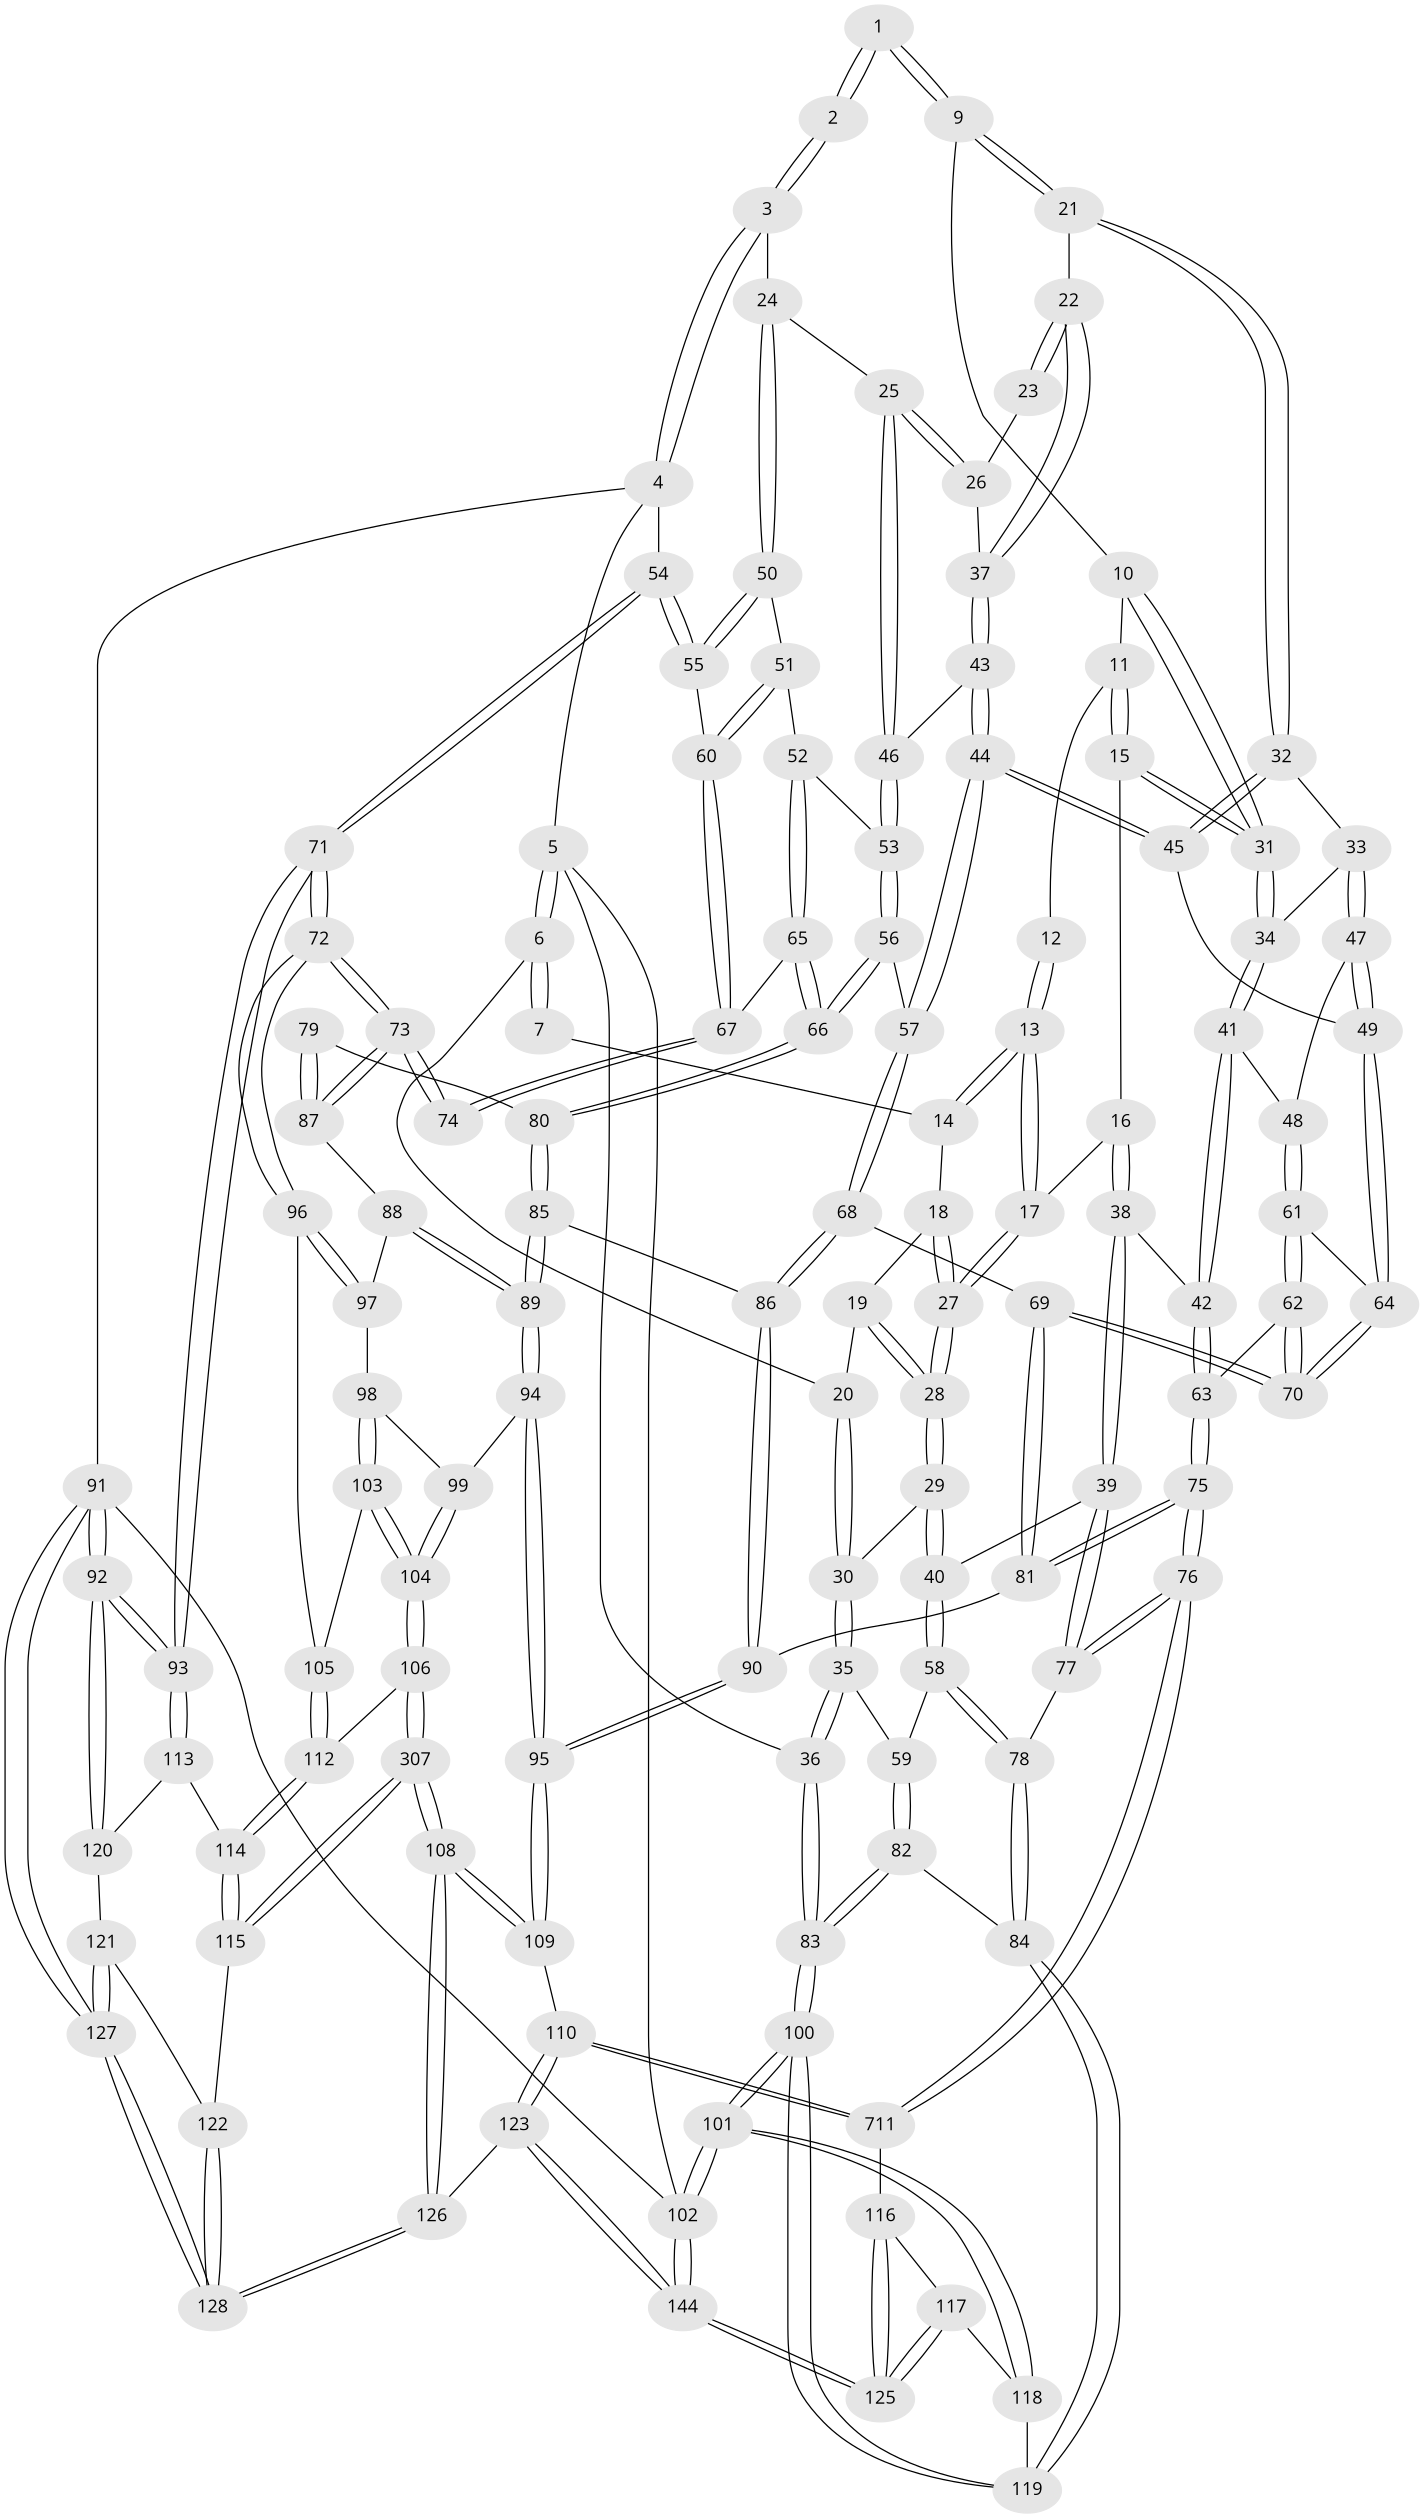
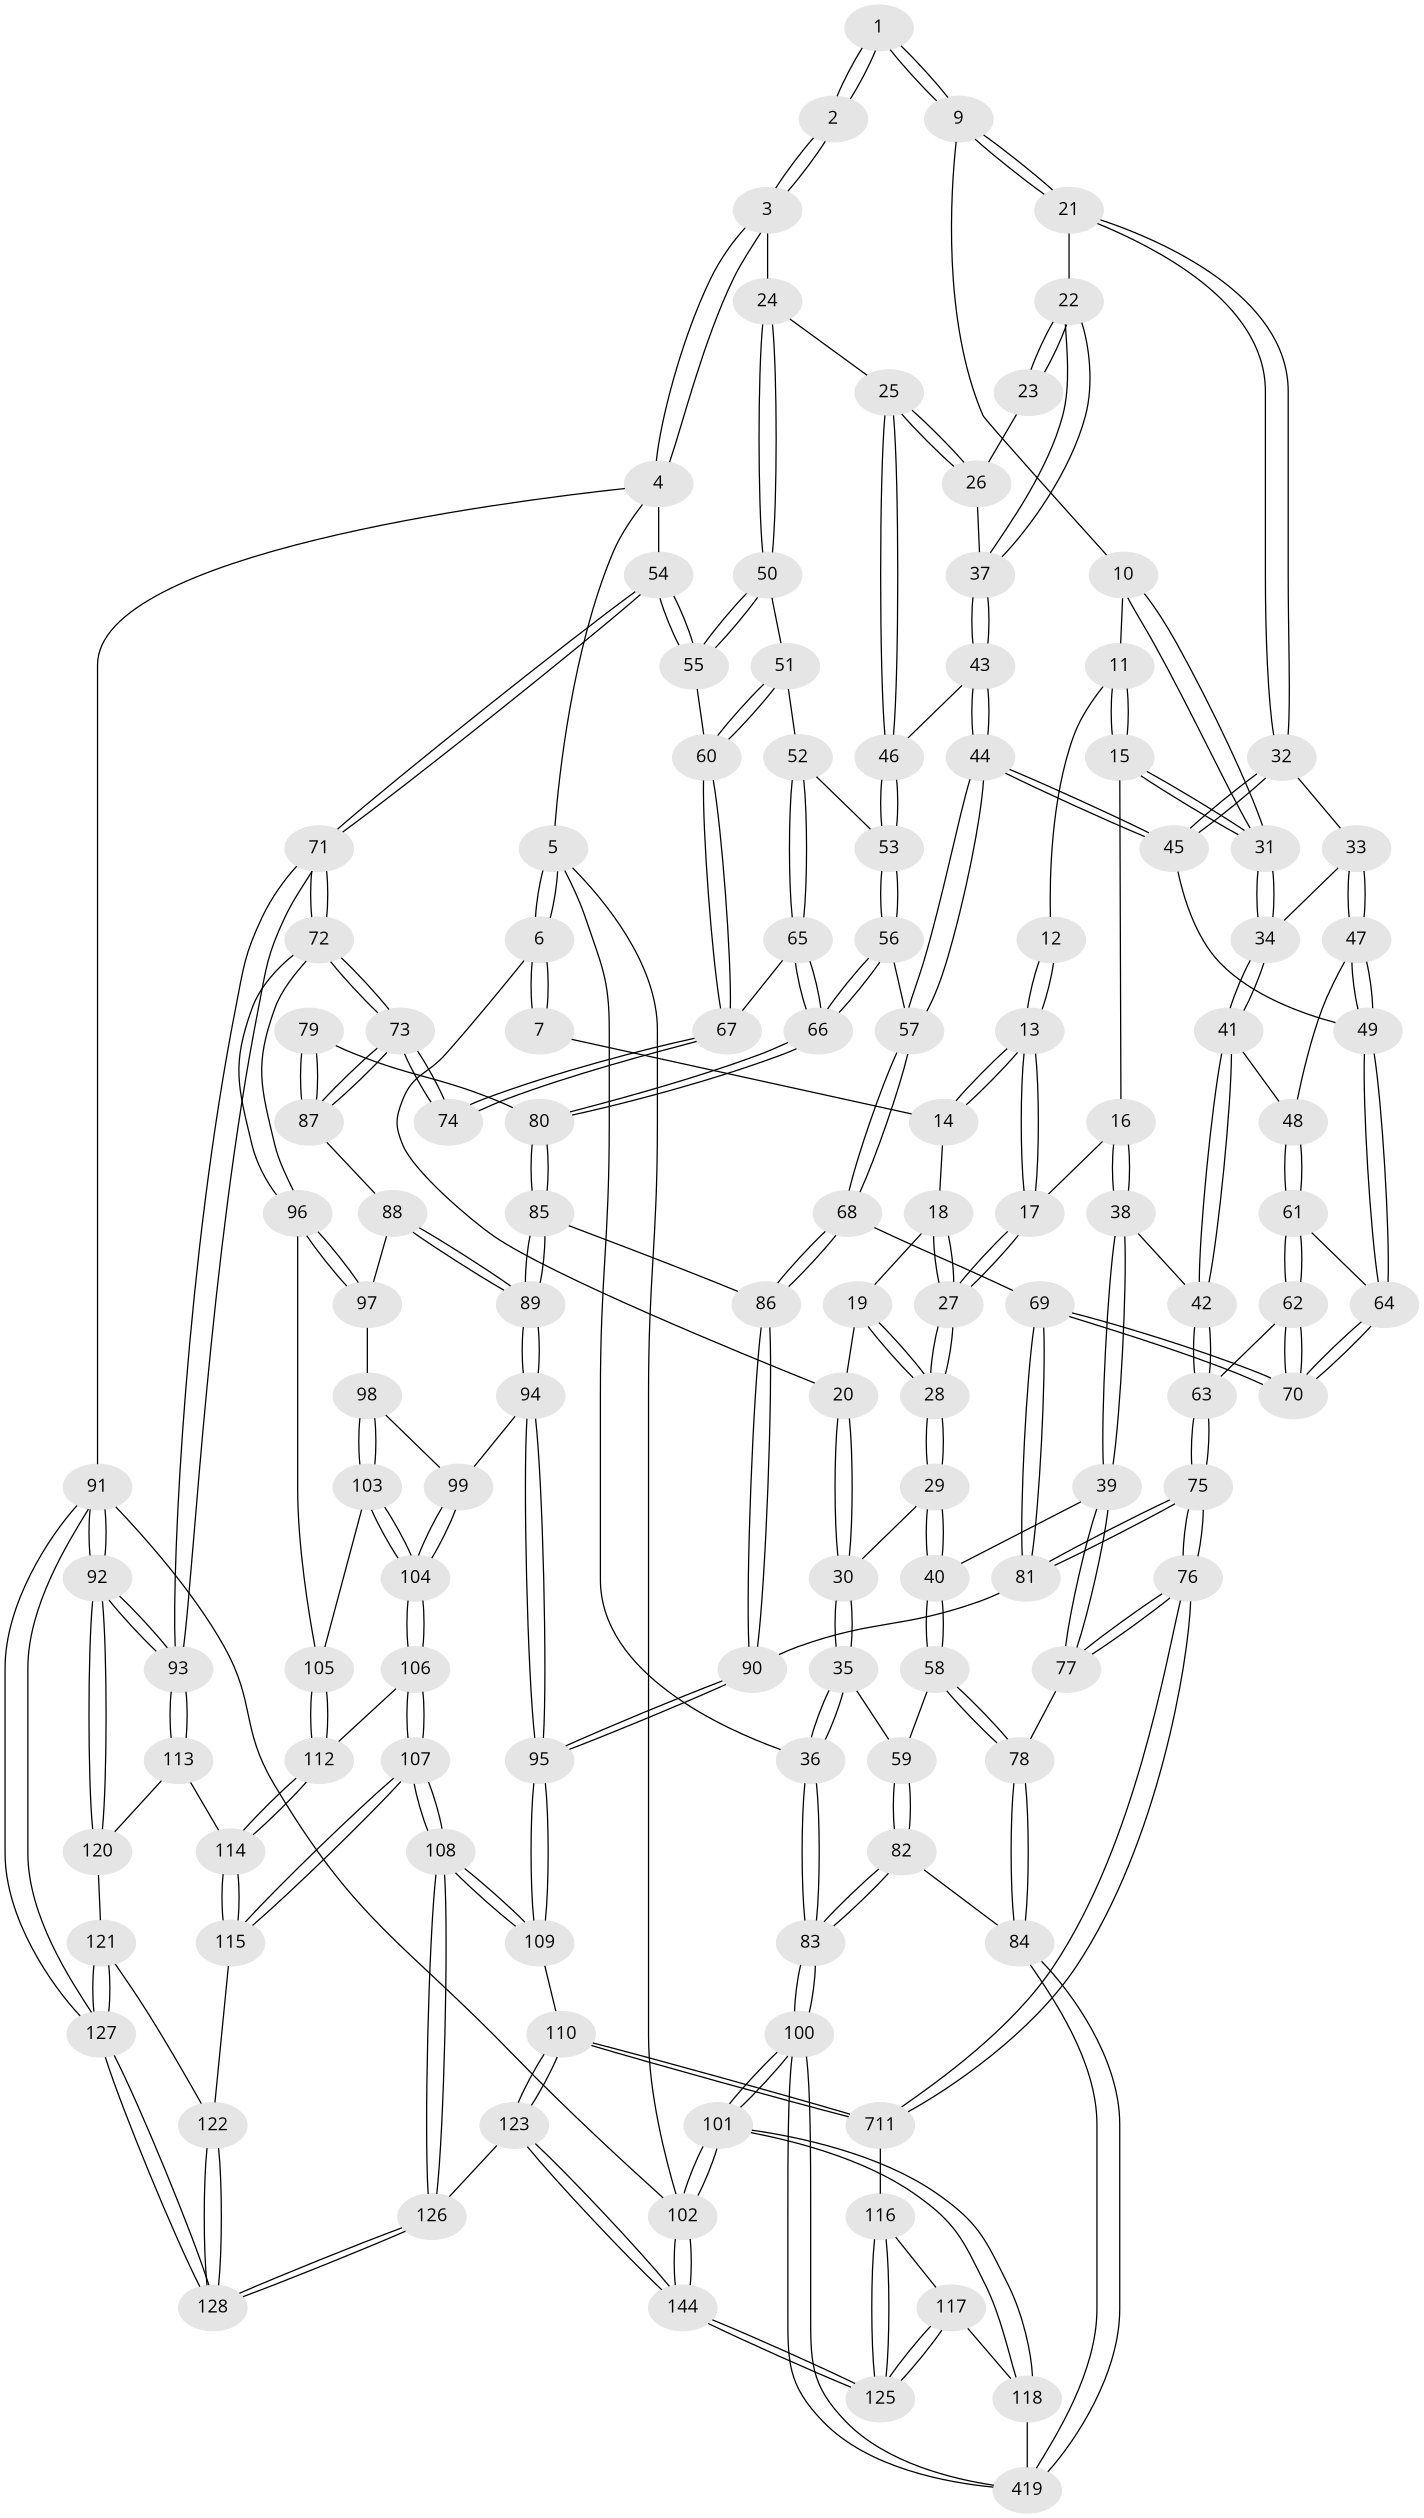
node "307": label "307" -> "107"
node "119": label "119" -> "419"
